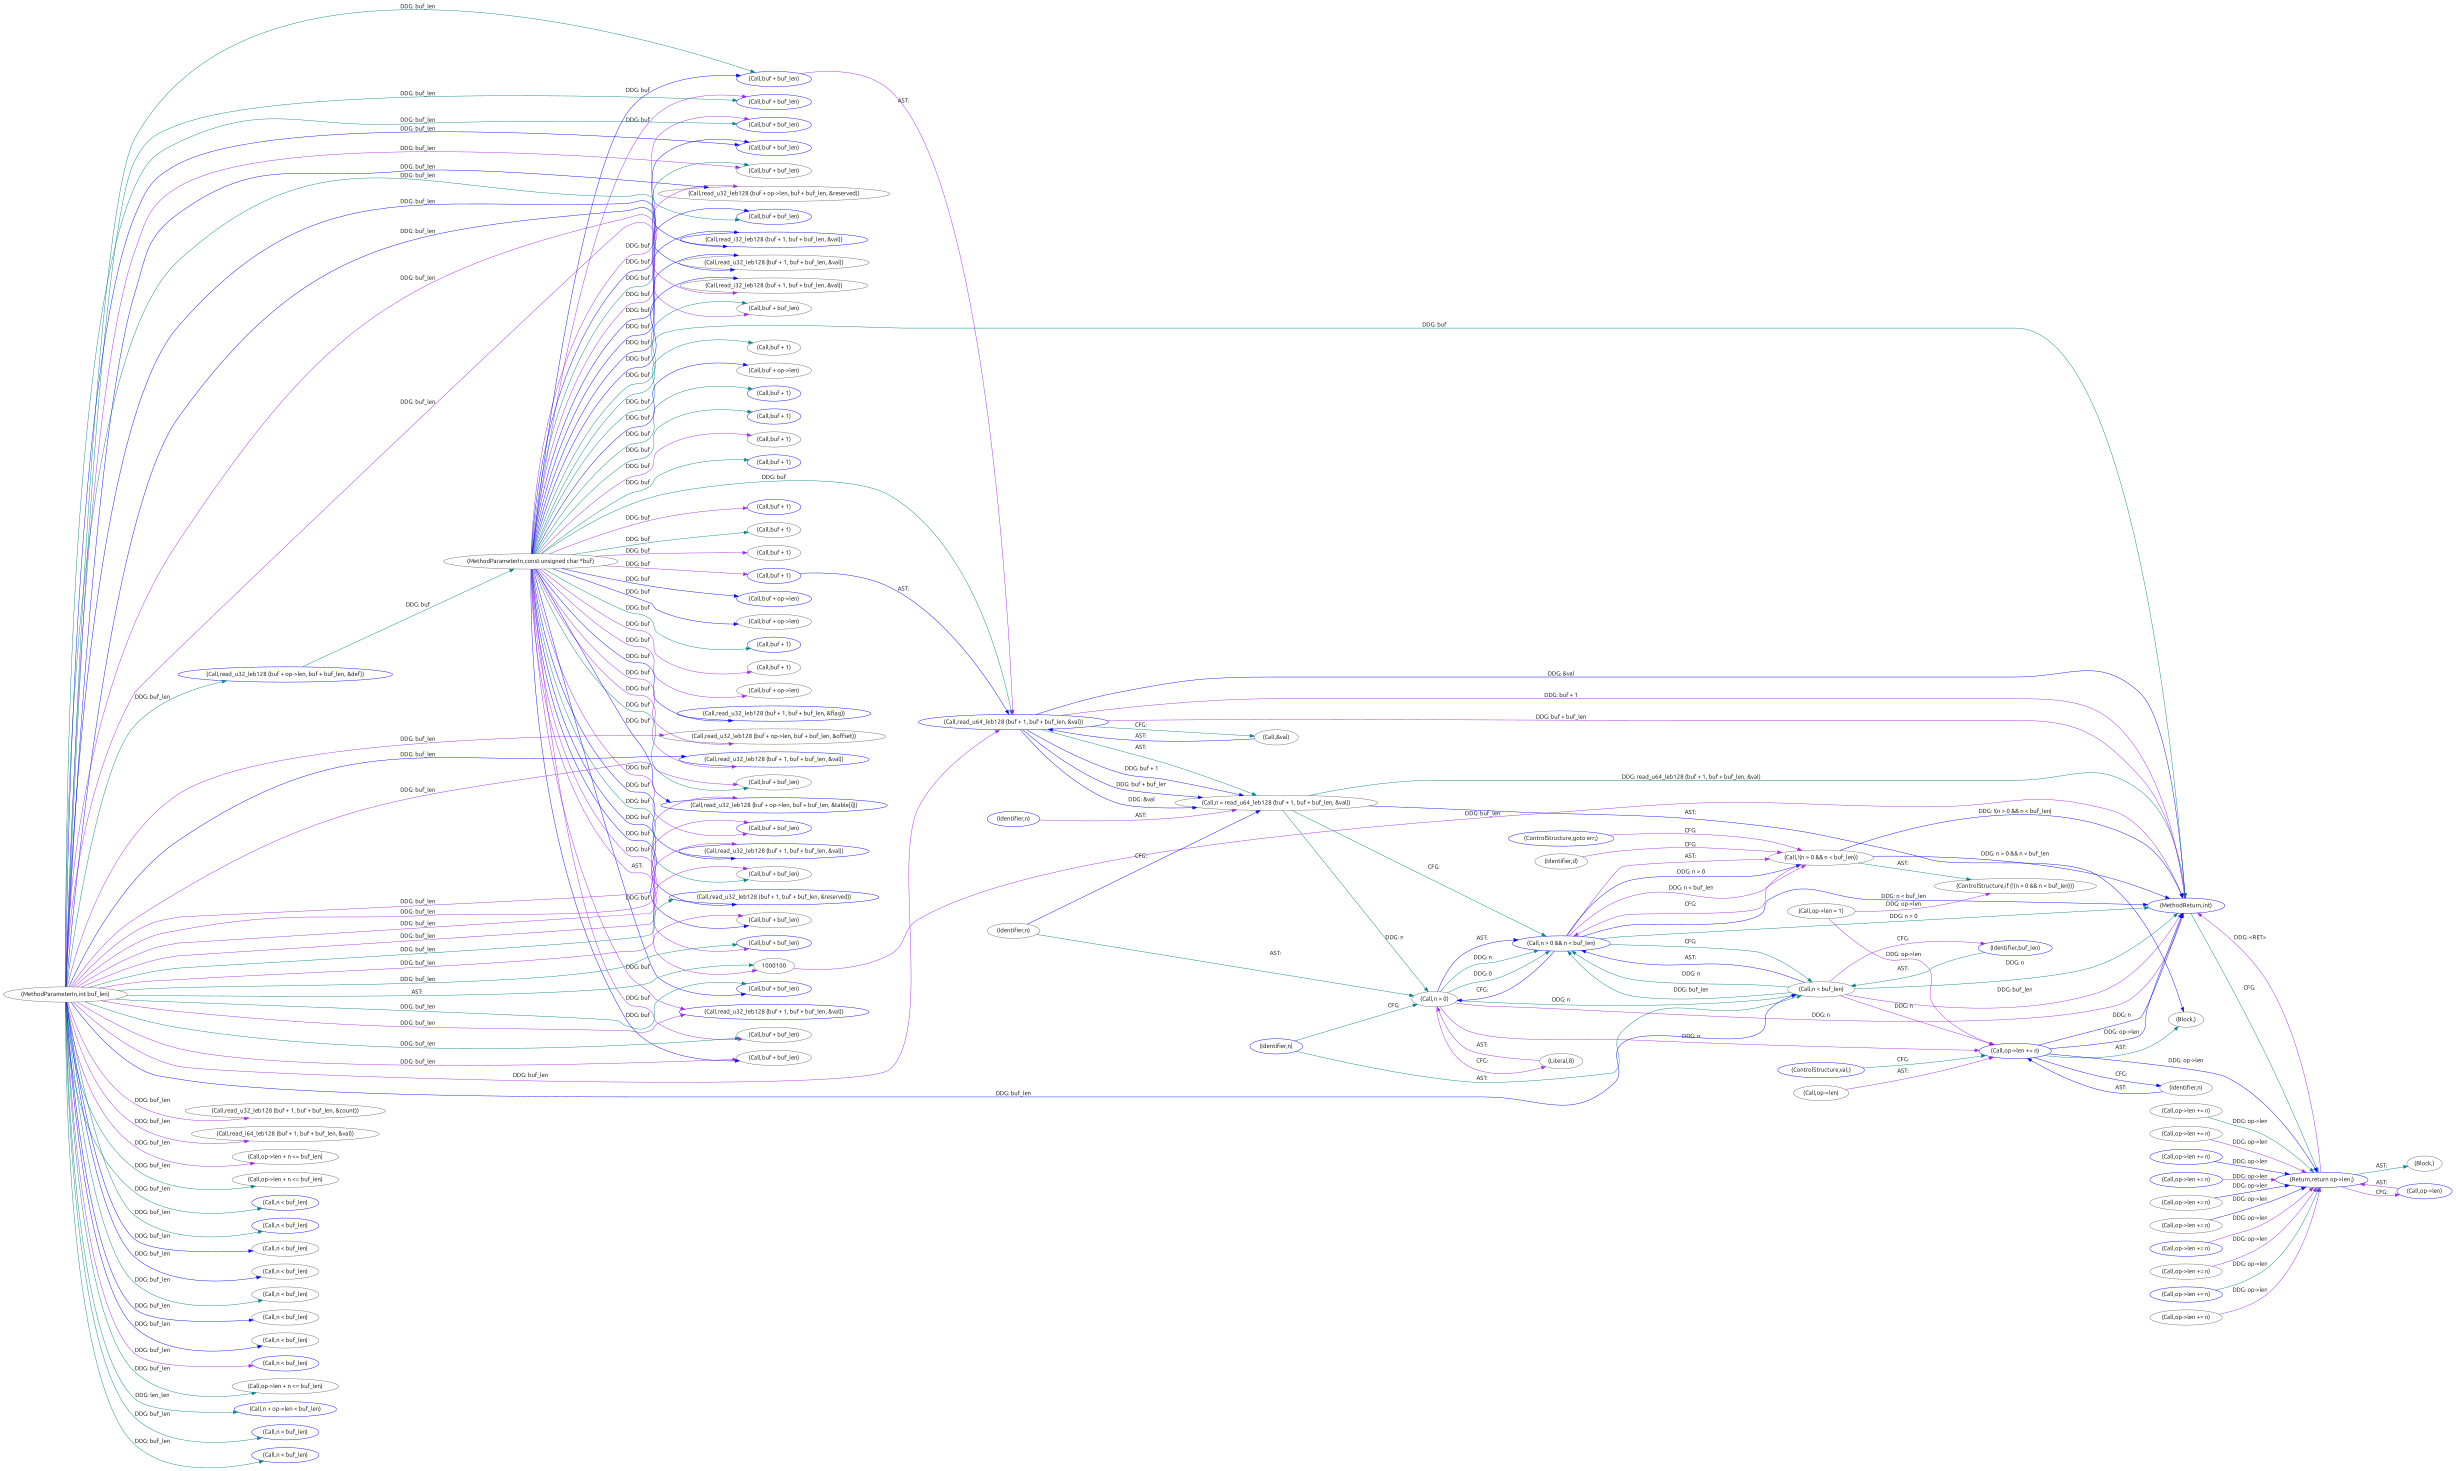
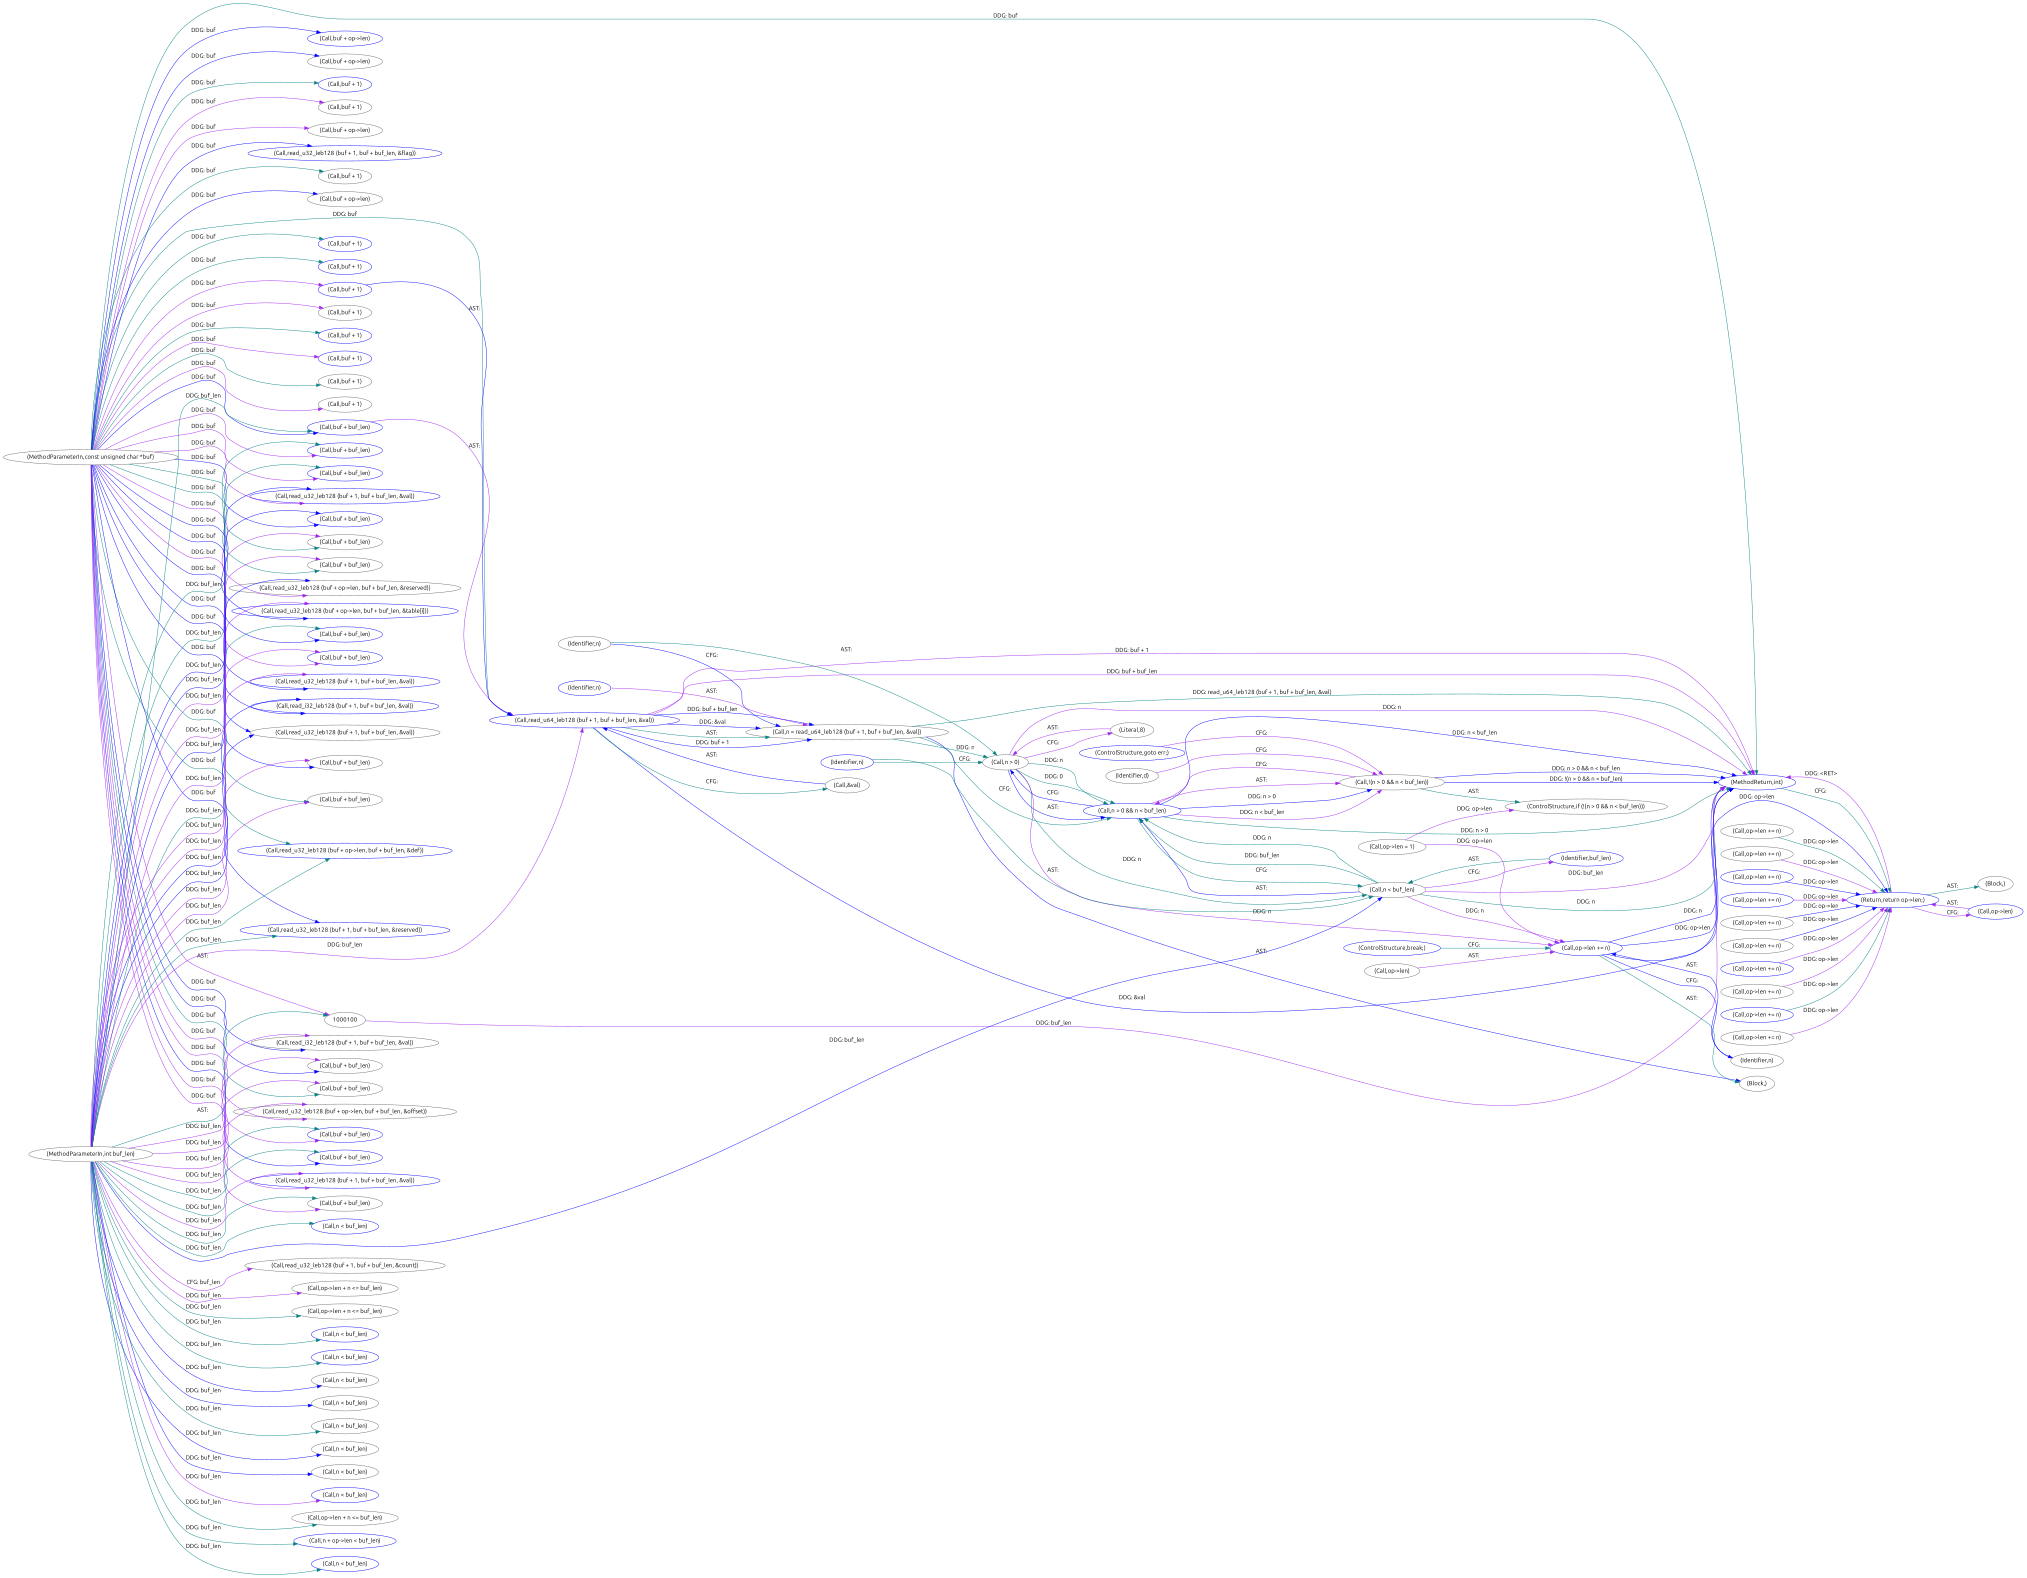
edge "(Call,read_u32_leb128 (buf + op->len, buf + buf_len, &def))" -> "(MethodParameterIn,const unsigned char *buf)": reversed
node "(ControlStructure,val;)": label "(ControlStructure,val;)" -> "(ControlStructure,break;)"
edge "(MethodParameterIn,int buf_len)" -> "(Call,read_u32_leb128 (buf + 1, buf + buf_len, &count))": label "DDG: buf_len" -> "CFG: buf_len"
node "(Call,read_i64_leb128 (buf + 1, buf + buf_len, &val))": removed
edge "(MethodParameterIn,int buf_len)" -> "(Call,n + op->len < buf_len)": label "DDG: len_len" -> "DDG: buf_len"
